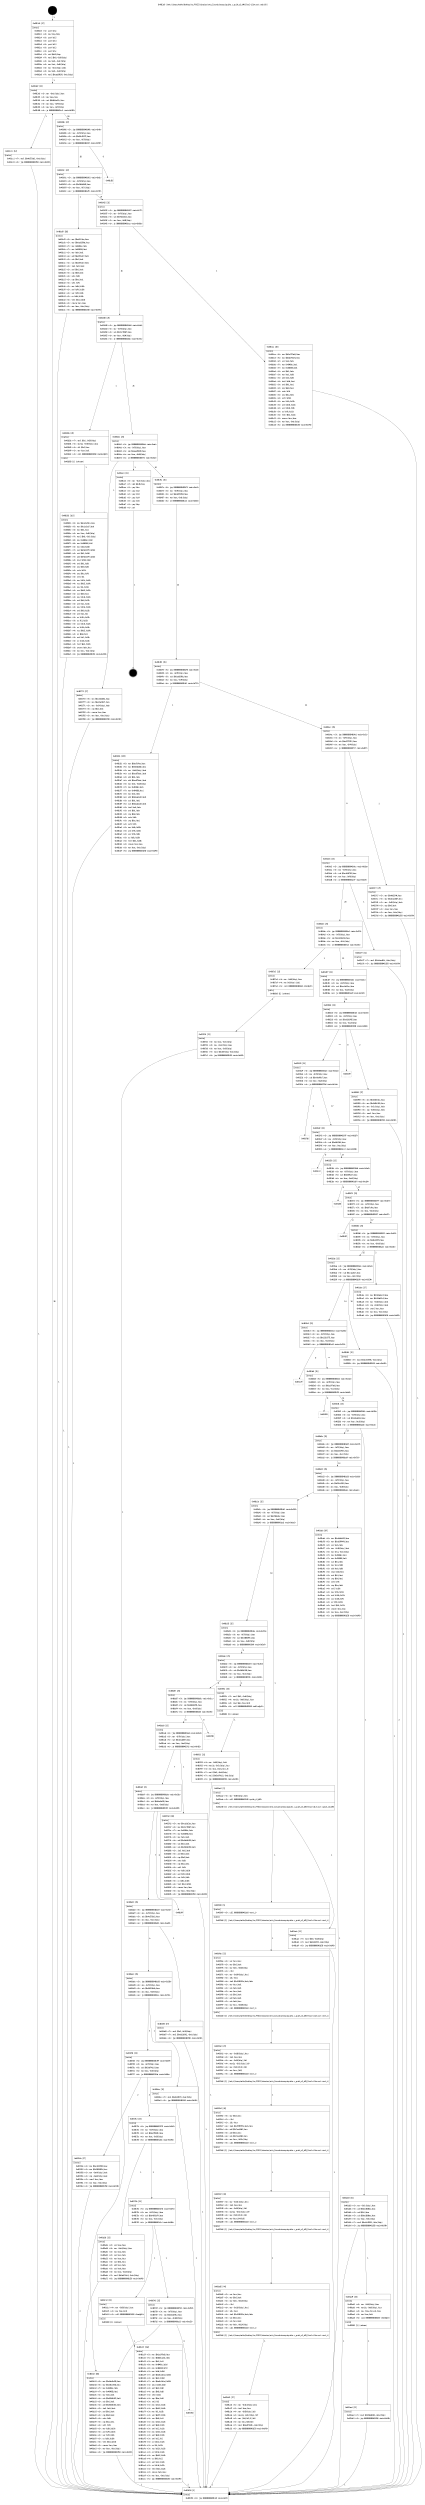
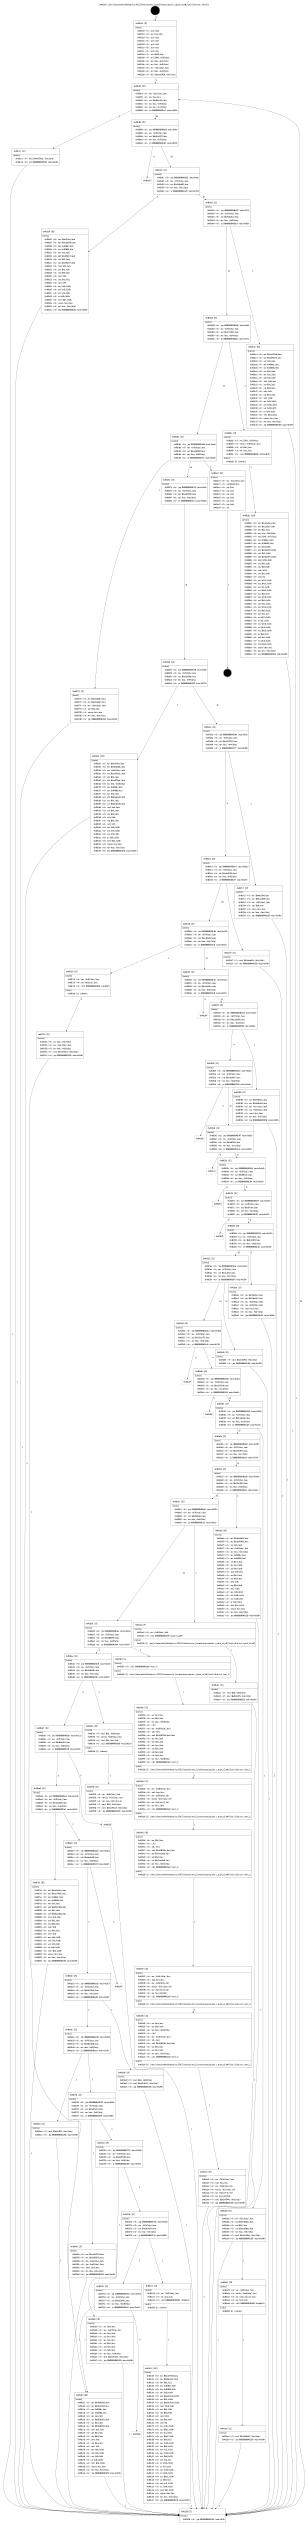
edge "0x401510 [25]" -> "0x401ed9": now "0x4014f7 [25]" -> "0x401ed9"
edge "0x401aa2 [9]" -> "0x401969 [5]": now "0x401655 [25]" -> "0x401969 [5]"
edge "0x40192f [31]" -> "0x401f50 [5]": now "0x401f38" -> "0x401f50 [5]"
